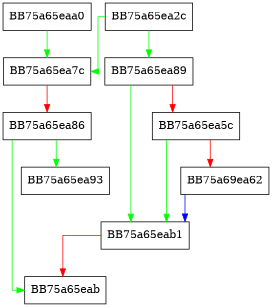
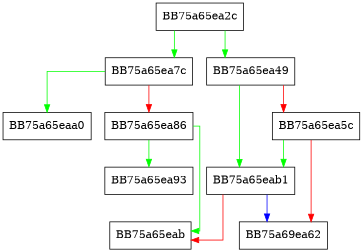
edge "BB75a65eaa0" -> "BB75a65ea7c": reversed
node "BB75a65ea89": label "BB75a65ea89" -> "BB75a65ea49"
edge "BB75a69ea62" -> "BB75a65eab1": reversed
